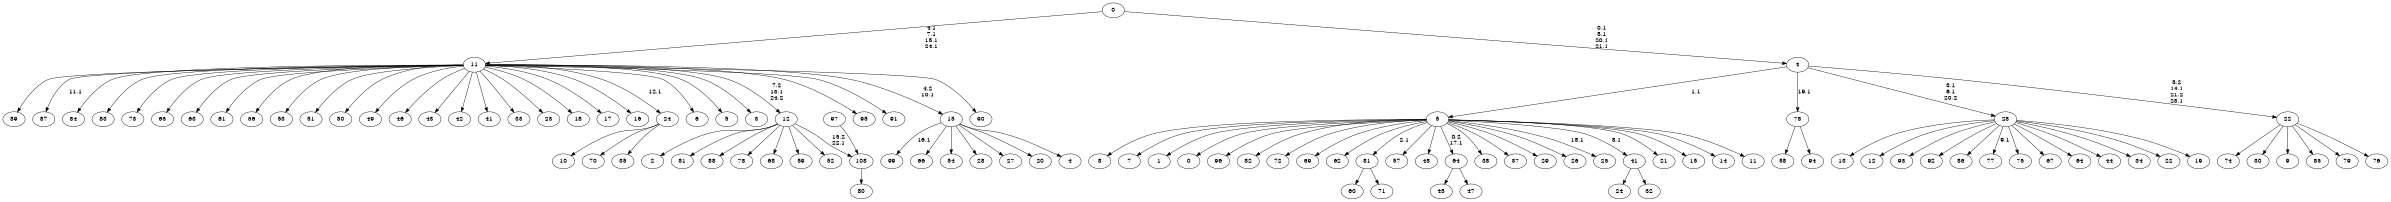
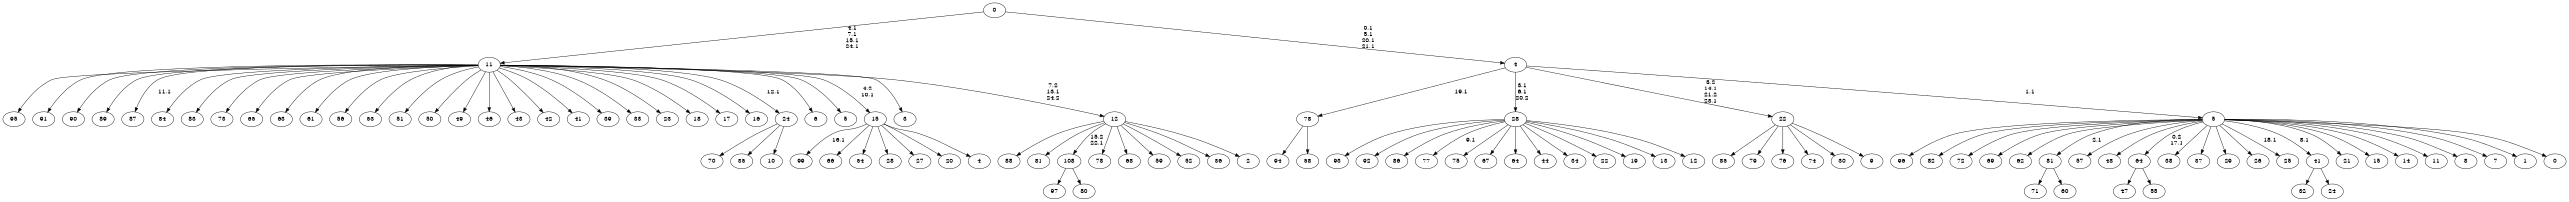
node "39": added
edge "97" -> "108": reversed
node "36": added
node "45": label "45" -> "55"
